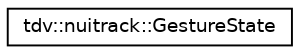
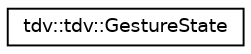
node "tdv::nuitrack::GestureState": label "tdv::nuitrack::GestureState" -> "tdv::tdv::GestureState"
